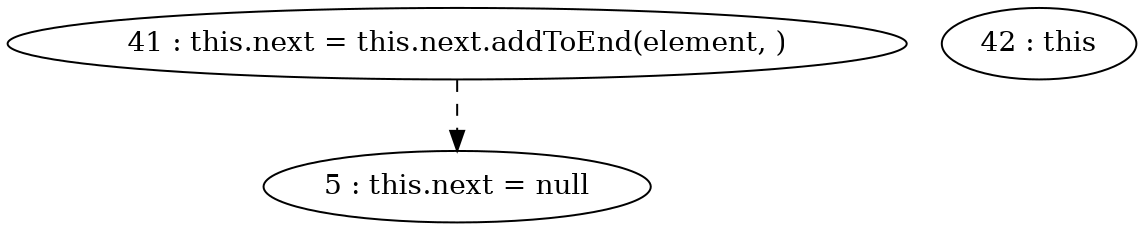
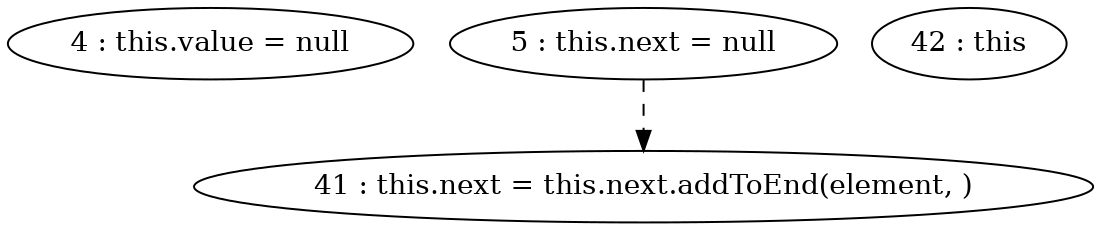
node "4 : this.value = null": added
edge "41 : this.next = this.next.addToEnd(element, )" -> "5 : this.next = null": reversed
